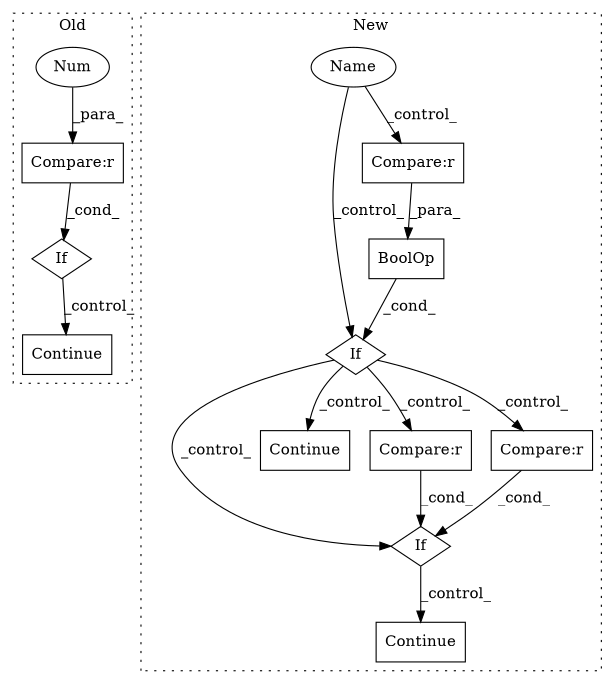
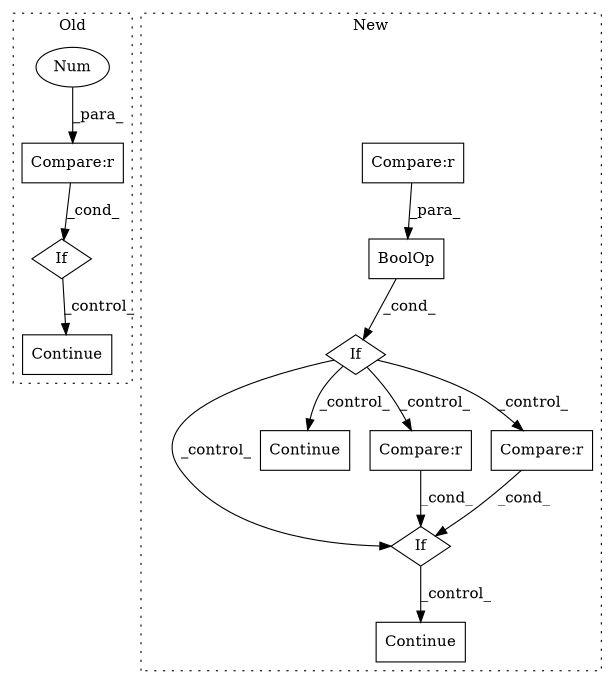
node "Name": removed
